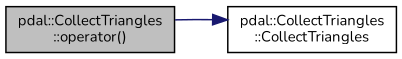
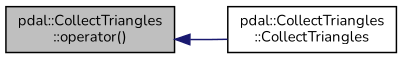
edge "pdal::CollectTriangles ::operator()" -> "pdal::CollectTriangles ::CollectTriangles": reversed
